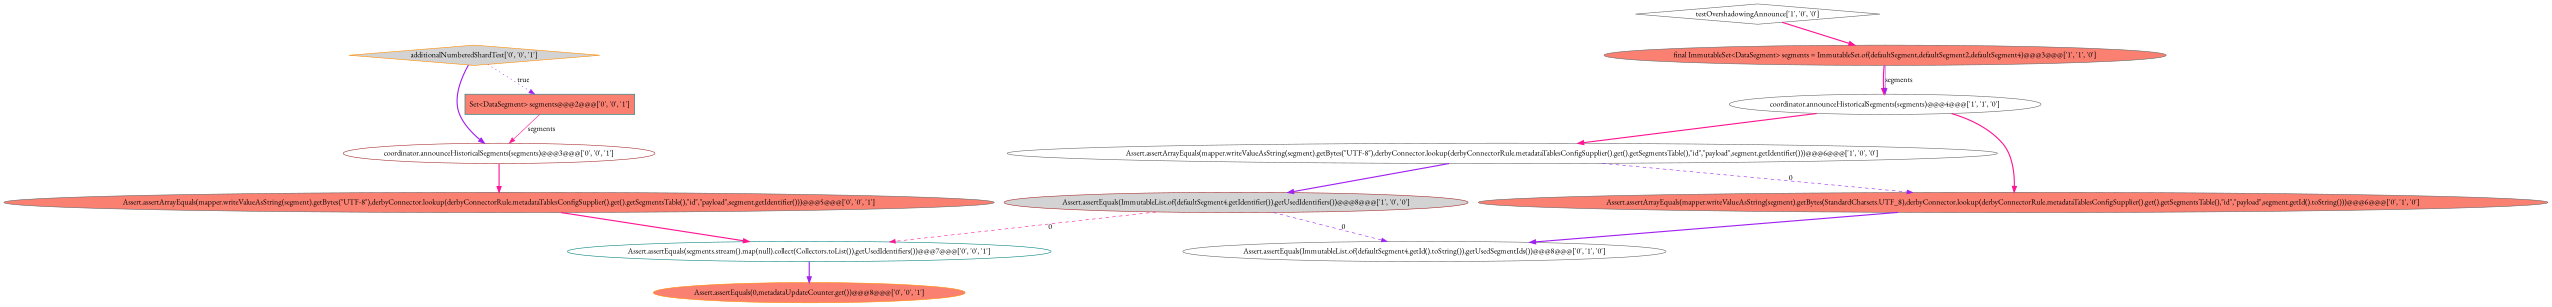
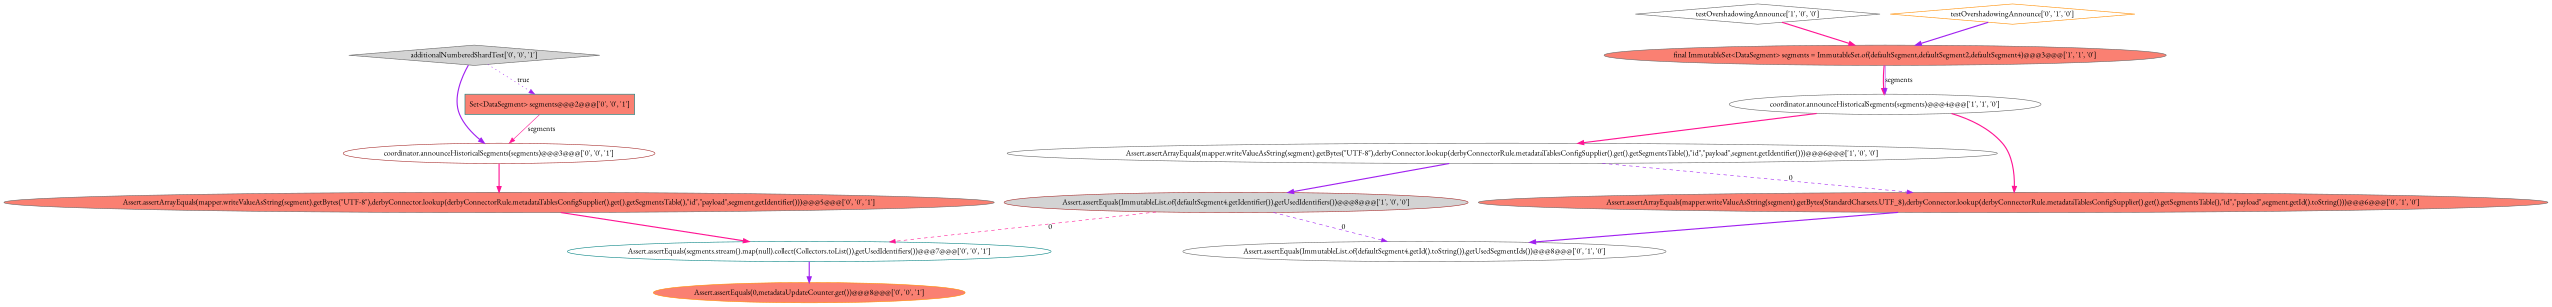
node "testOvershadowingAnnounce['0', '1', '0']": added
node "additionalNumberedShardTest['0', '0', '1']": color darkorange -> gray40
